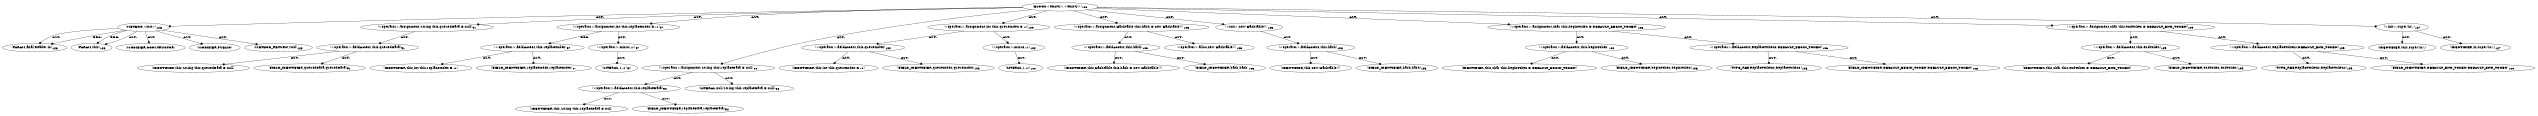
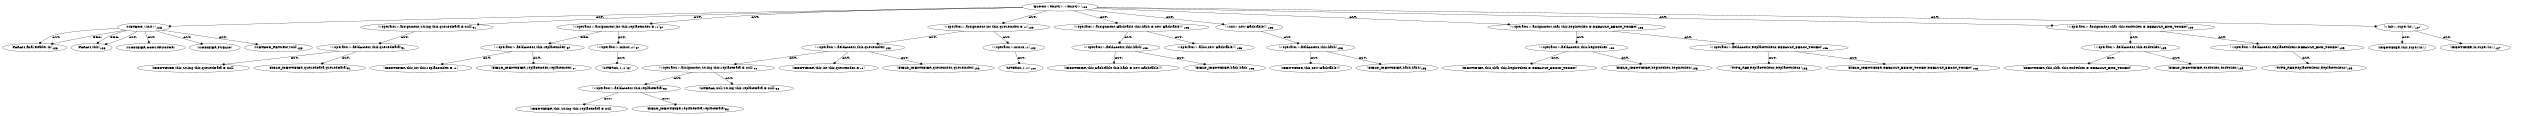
edge "(BLOCK,<empty>,<empty>)" -> "(<operator>.assignment,String this.replaceData = null)": now "(<operator>.fieldAccess,this.queueIndex)" -> "(<operator>.assignment,String this.replaceData = null)"
node "(FIELD_IDENTIFIER,DEFAULT_END_TOKEN,DEFAULT_END_TOKEN)": removed
